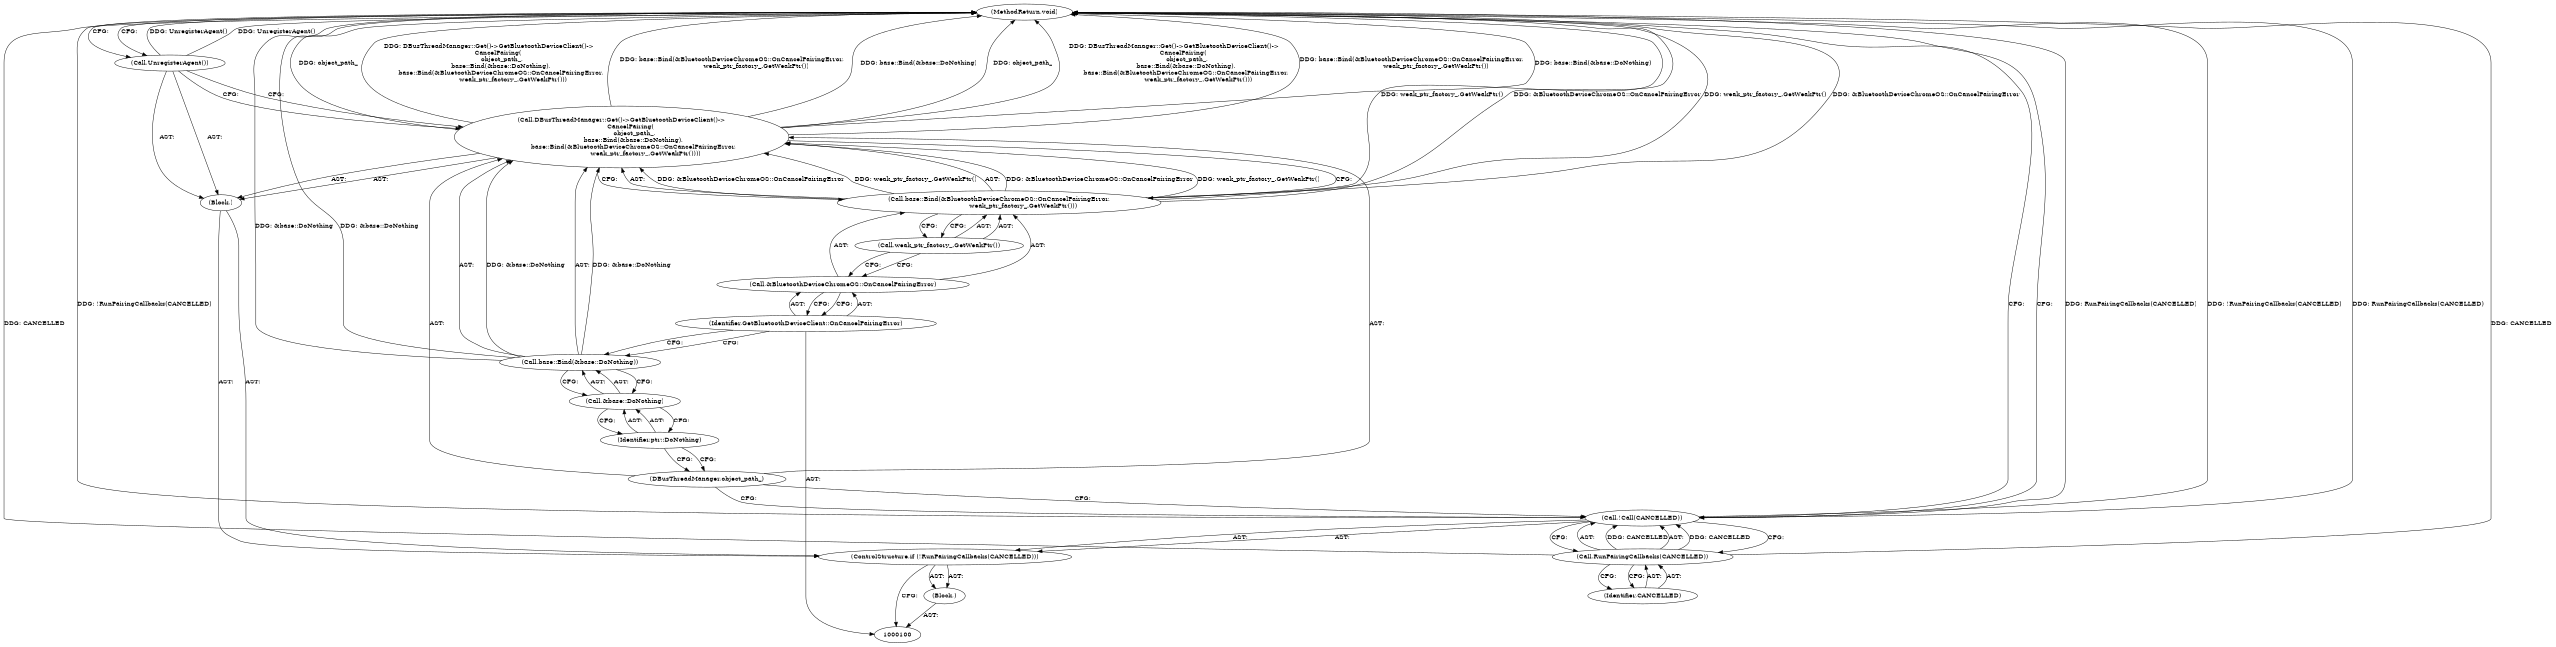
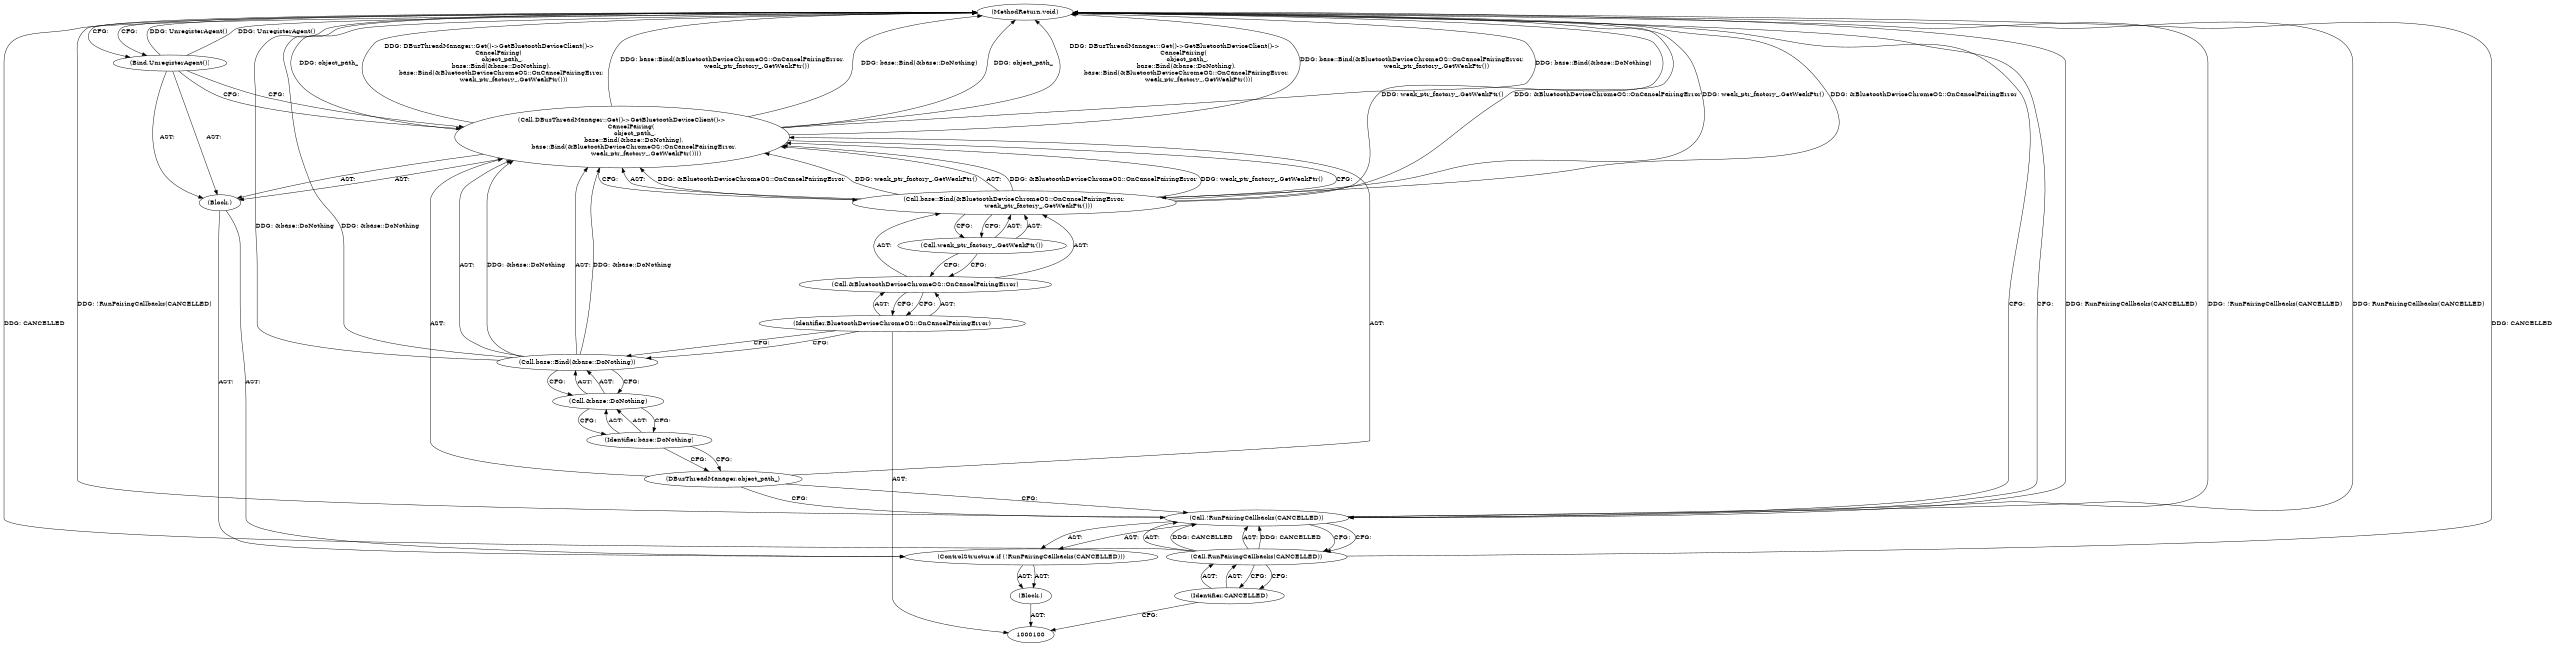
node "(Call,UnregisterAgent())": label "(Call,UnregisterAgent())" -> "(Bind,UnregisterAgent())"
node "(Identifier,GetBluetoothDeviceClient::OnCancelPairingError)": label "(Identifier,GetBluetoothDeviceClient::OnCancelPairingError)" -> "(Identifier,BluetoothDeviceChromeOS::OnCancelPairingError)"
node "(Identifier,ptr::DoNothing)": label "(Identifier,ptr::DoNothing)" -> "(Identifier,base::DoNothing)"
node "(Call,!Call(CANCELLED))": label "(Call,!Call(CANCELLED))" -> "(Call,!RunPairingCallbacks(CANCELLED))"
edge "(ControlStructure,if (!RunPairingCallbacks(CANCELLED)))" -> "1000100": now "(Identifier,CANCELLED)" -> "1000100"
